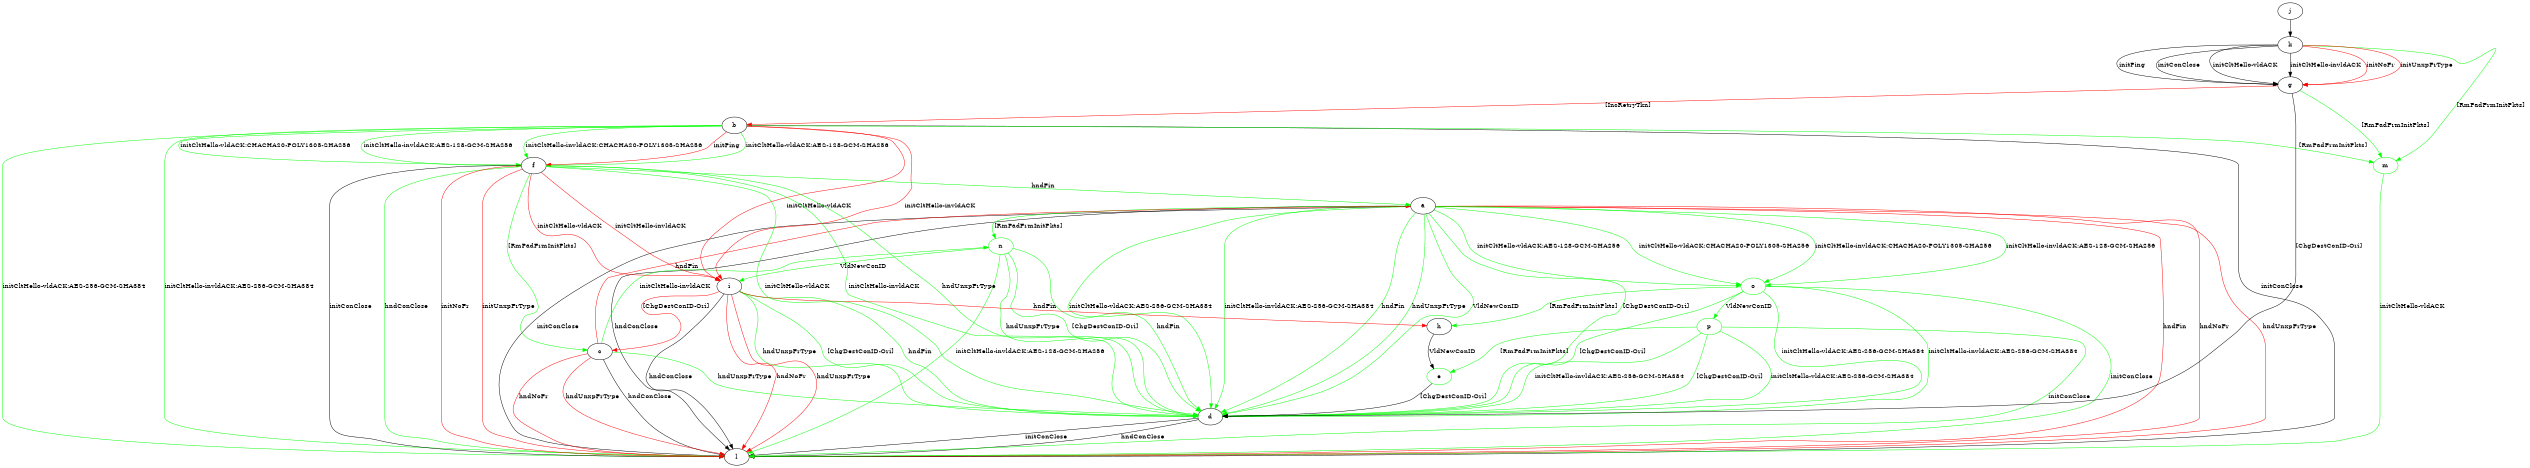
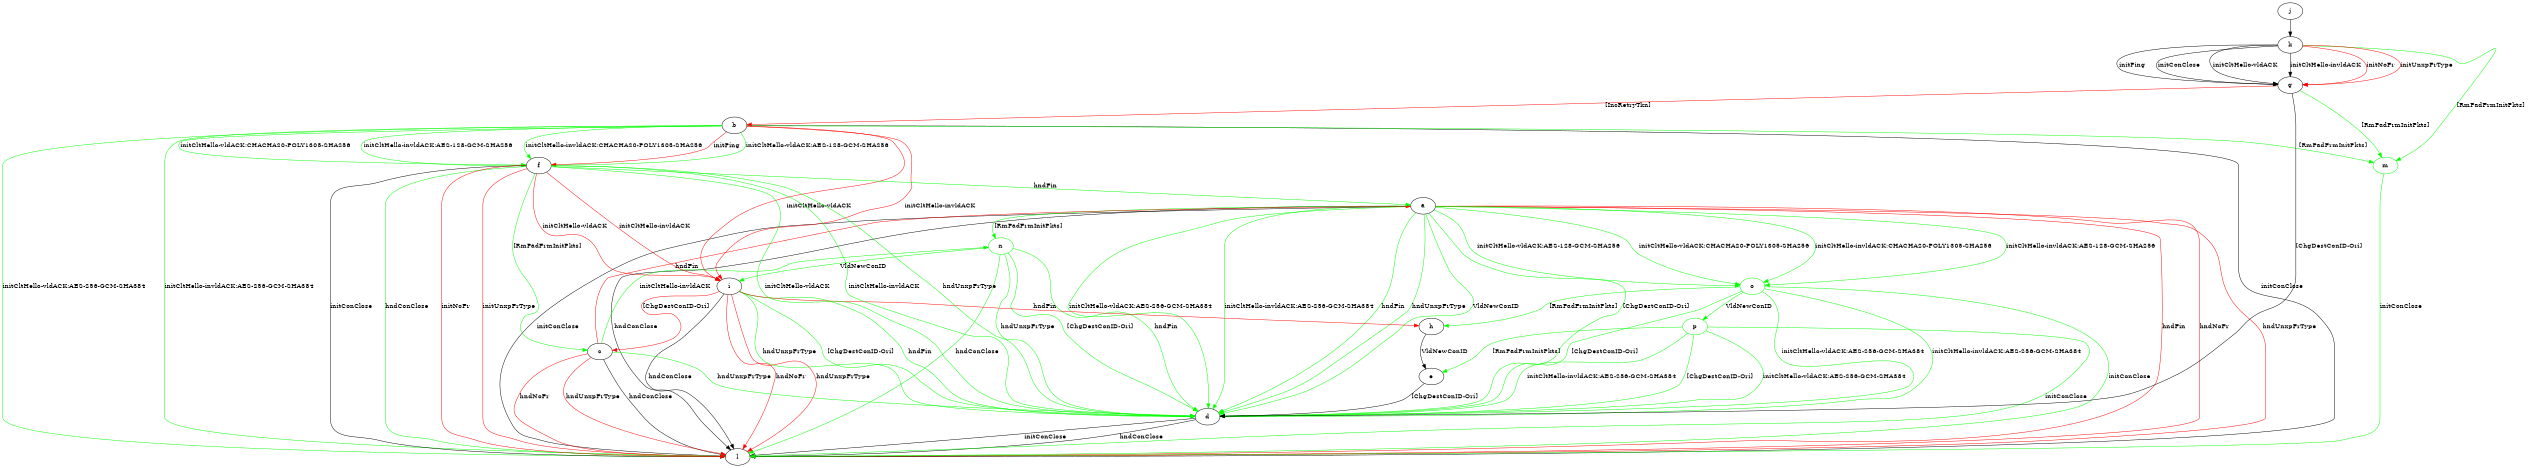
edge "m" -> "l": label "initCltHello-vldACK " -> "initConClose "
edge "n" -> "l": label "initCltHello-invldACK:AES-128-GCM-SHA256 " -> "hndConClose "
node "e": color green -> black
